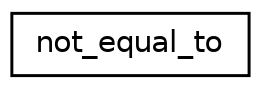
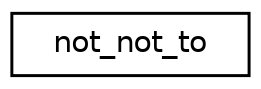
node "not_equal_to": label "not_equal_to" -> "not_not_to"
